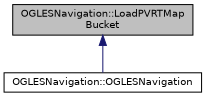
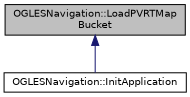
node "OGLESNavigation::OGLESNavigation": label "OGLESNavigation::OGLESNavigation" -> "OGLESNavigation::InitApplication"
